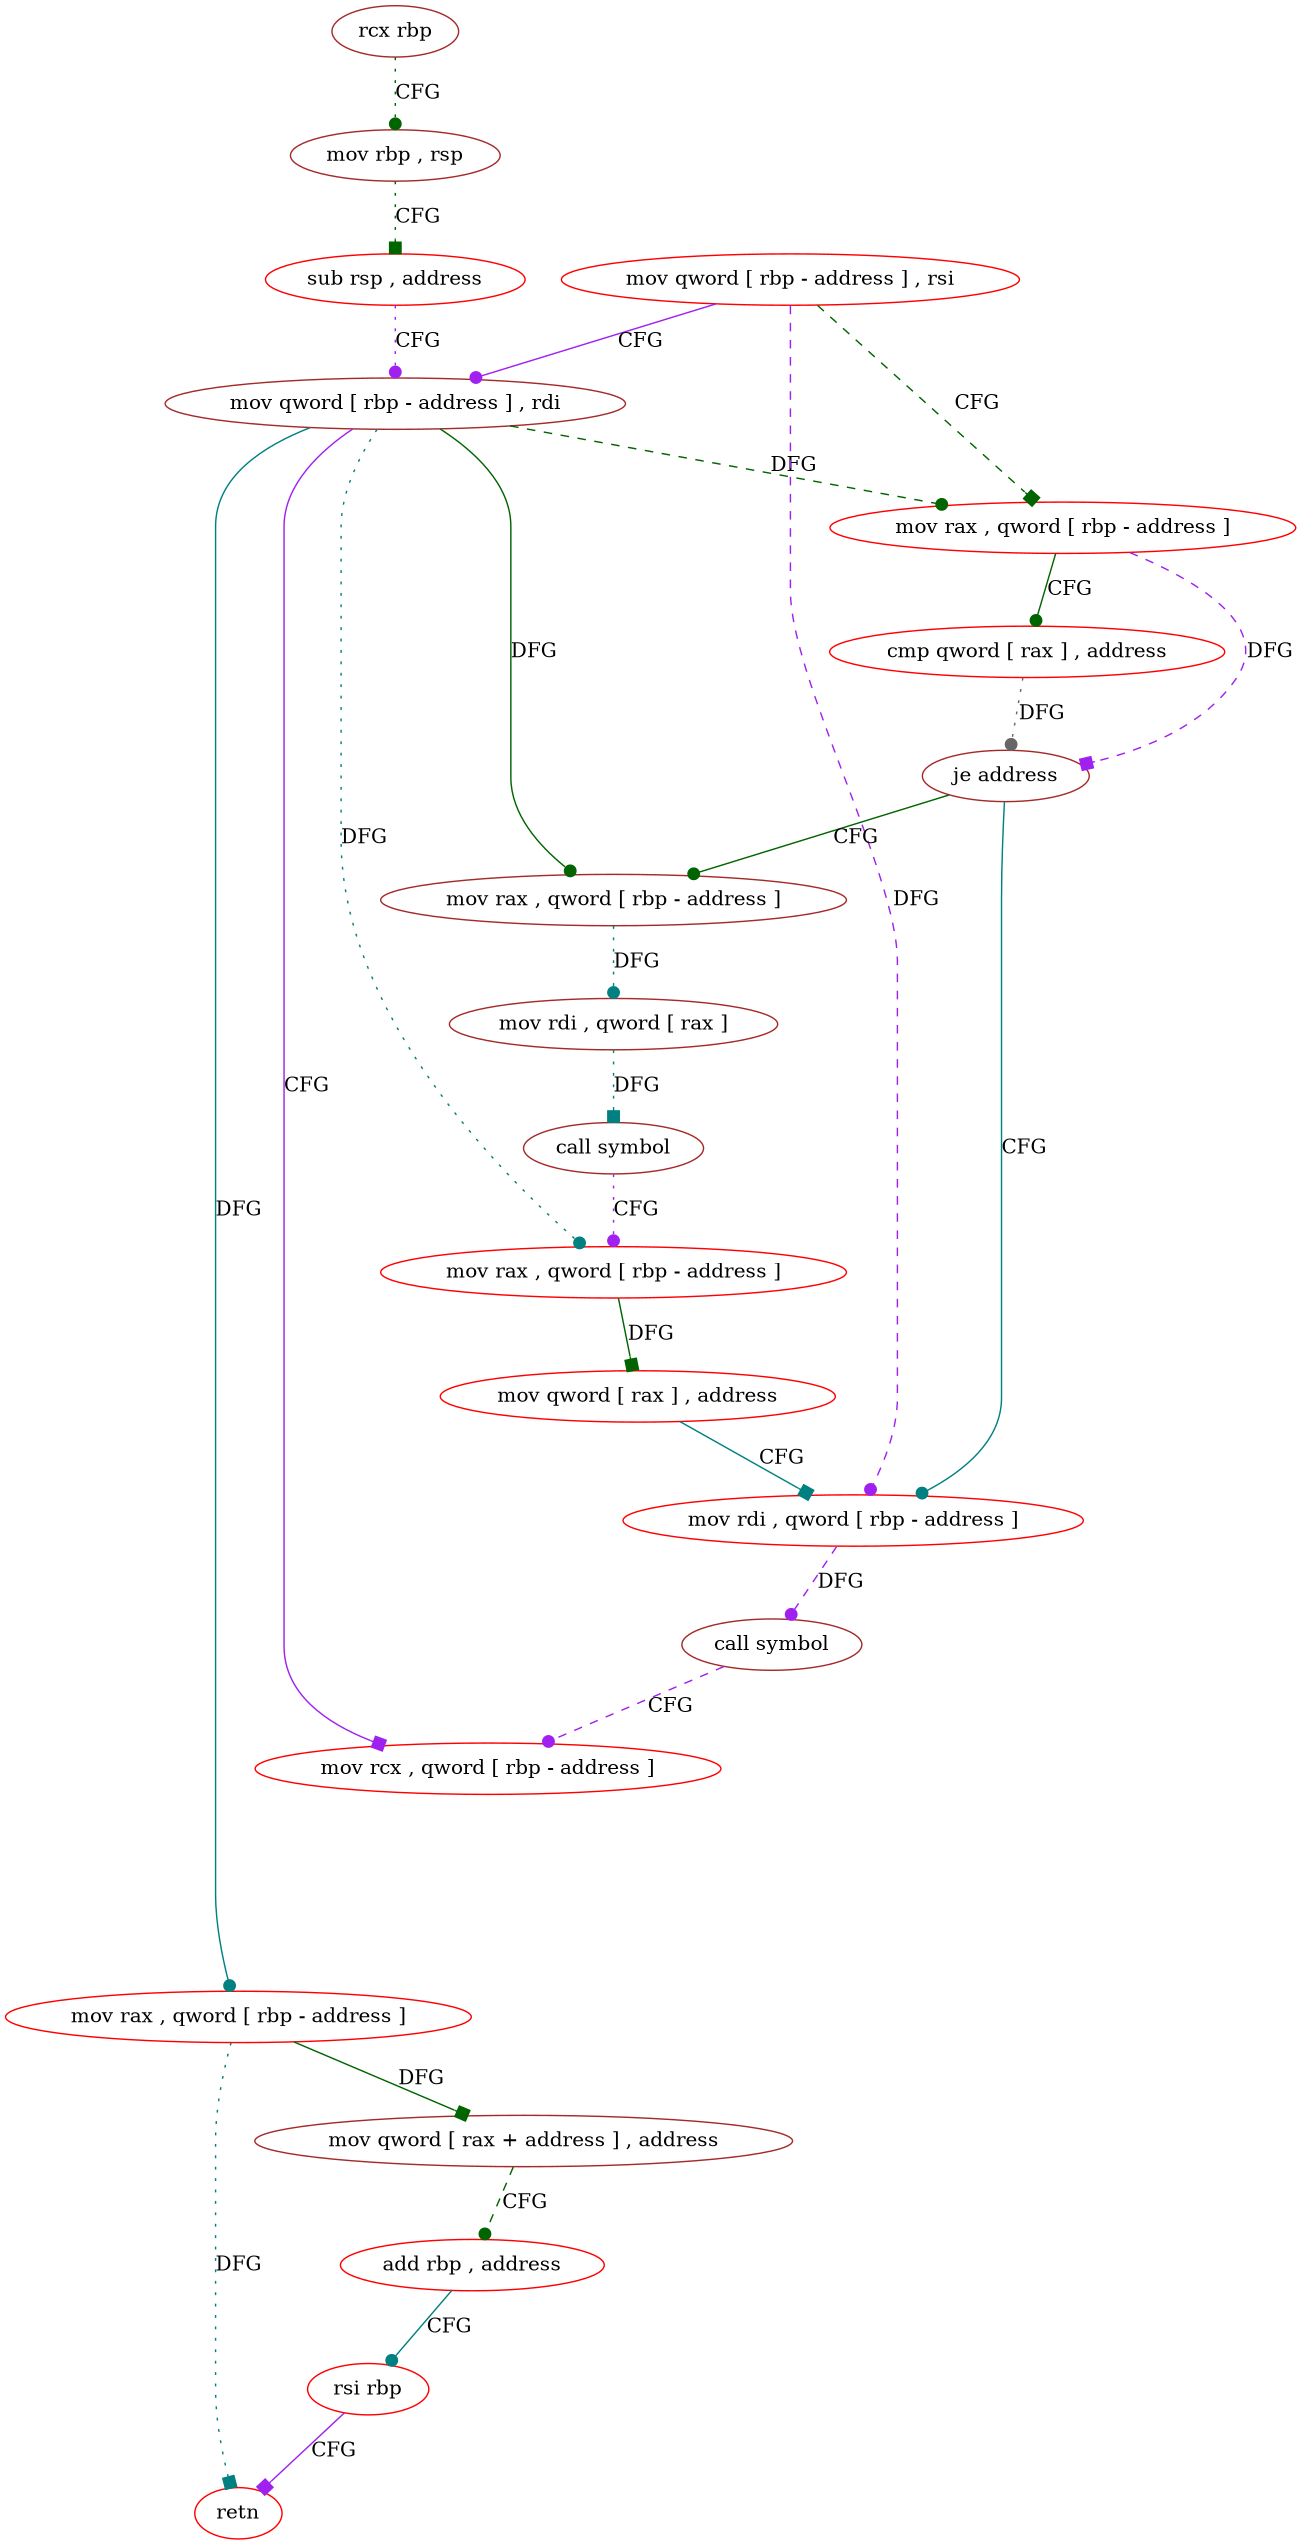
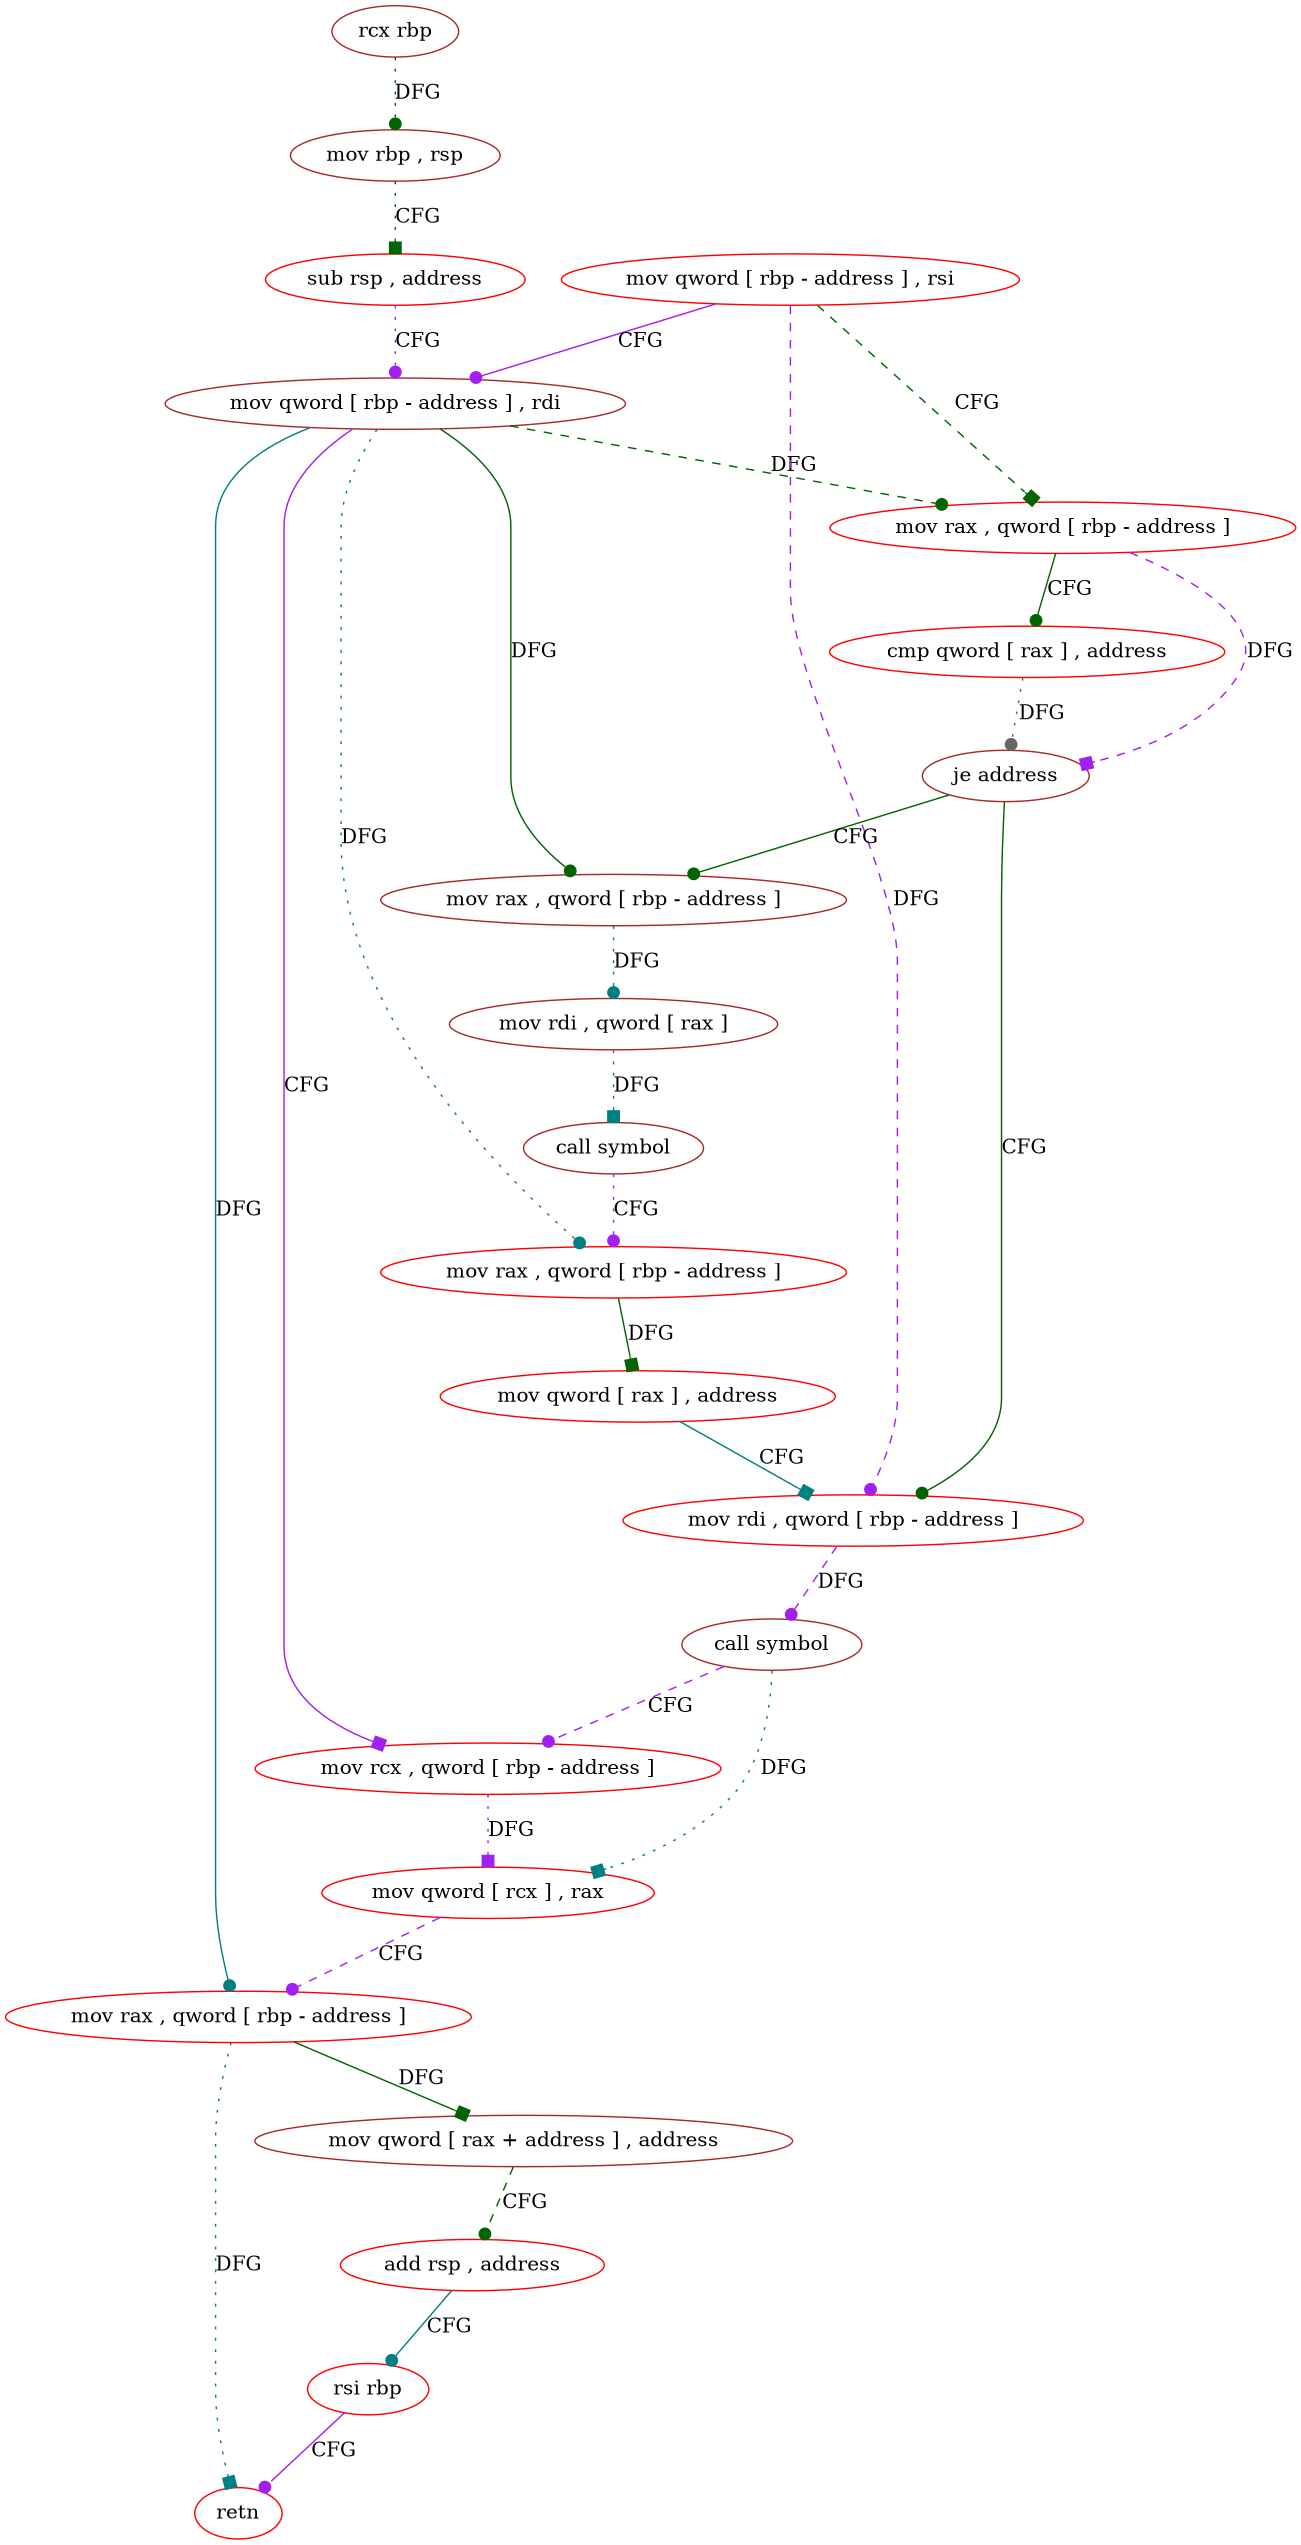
edge "rcx rbp" -> "mov rbp , rsp": label "CFG" -> "DFG"
edge "je address" -> "mov rdi , qword [ rbp - address ]": color teal -> darkgreen
node "mov qword [ rcx ] , rax": added
node "add rbp , address": label "add rbp , address" -> "add rsp , address"
edge "rsi rbp" -> "retn": arrowhead box -> dot
